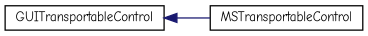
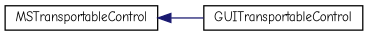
edge "MSTransportableControl" -> "GUITransportableControl": reversed
